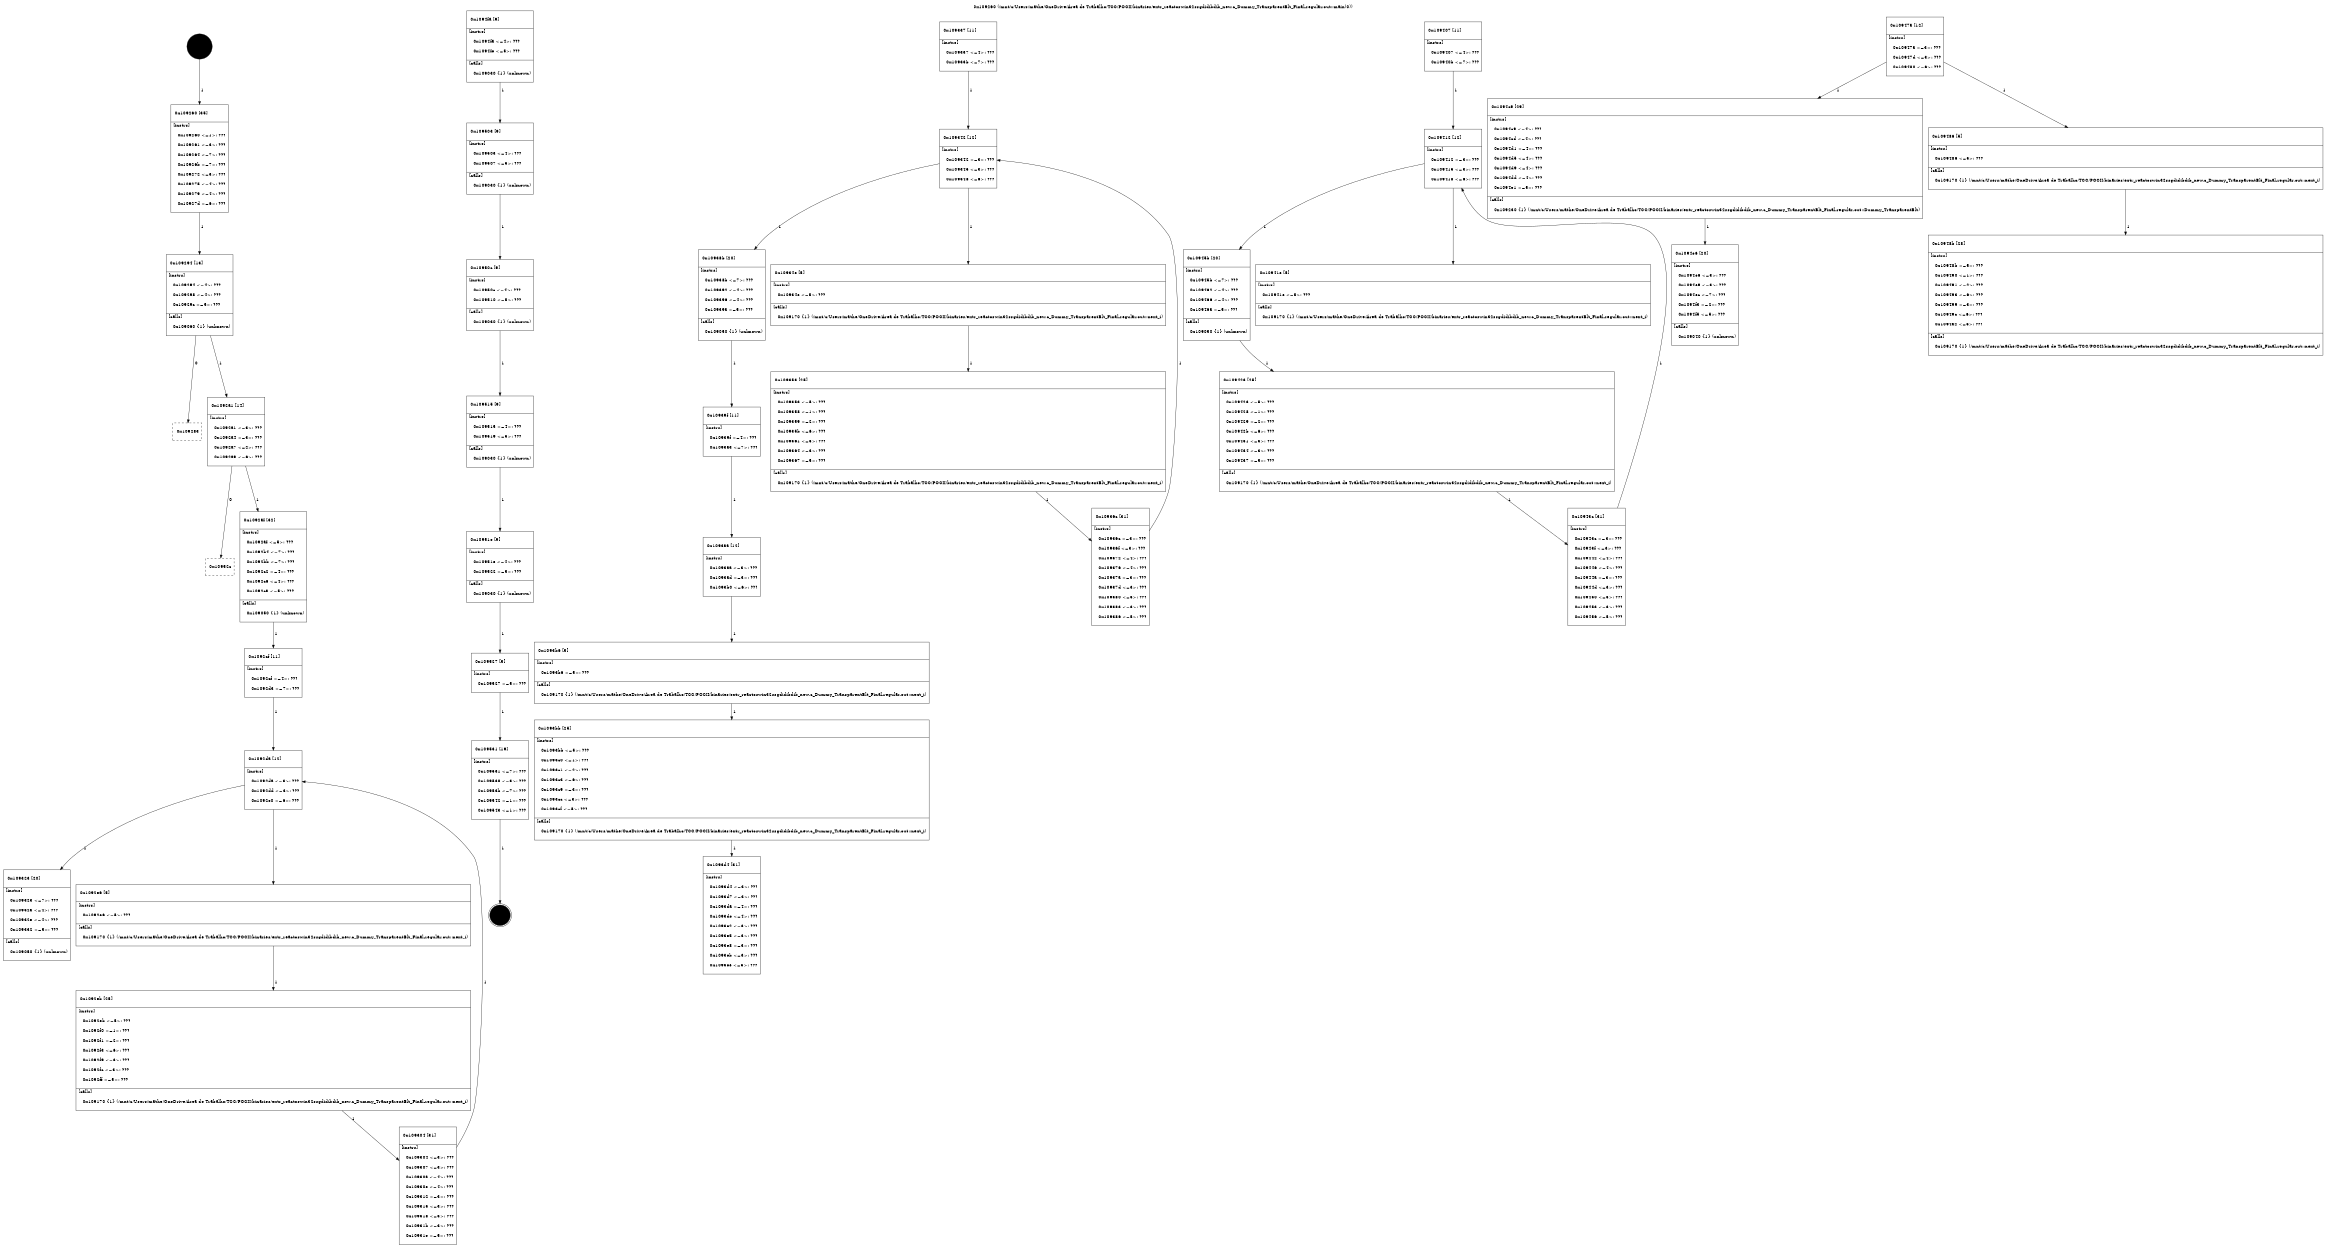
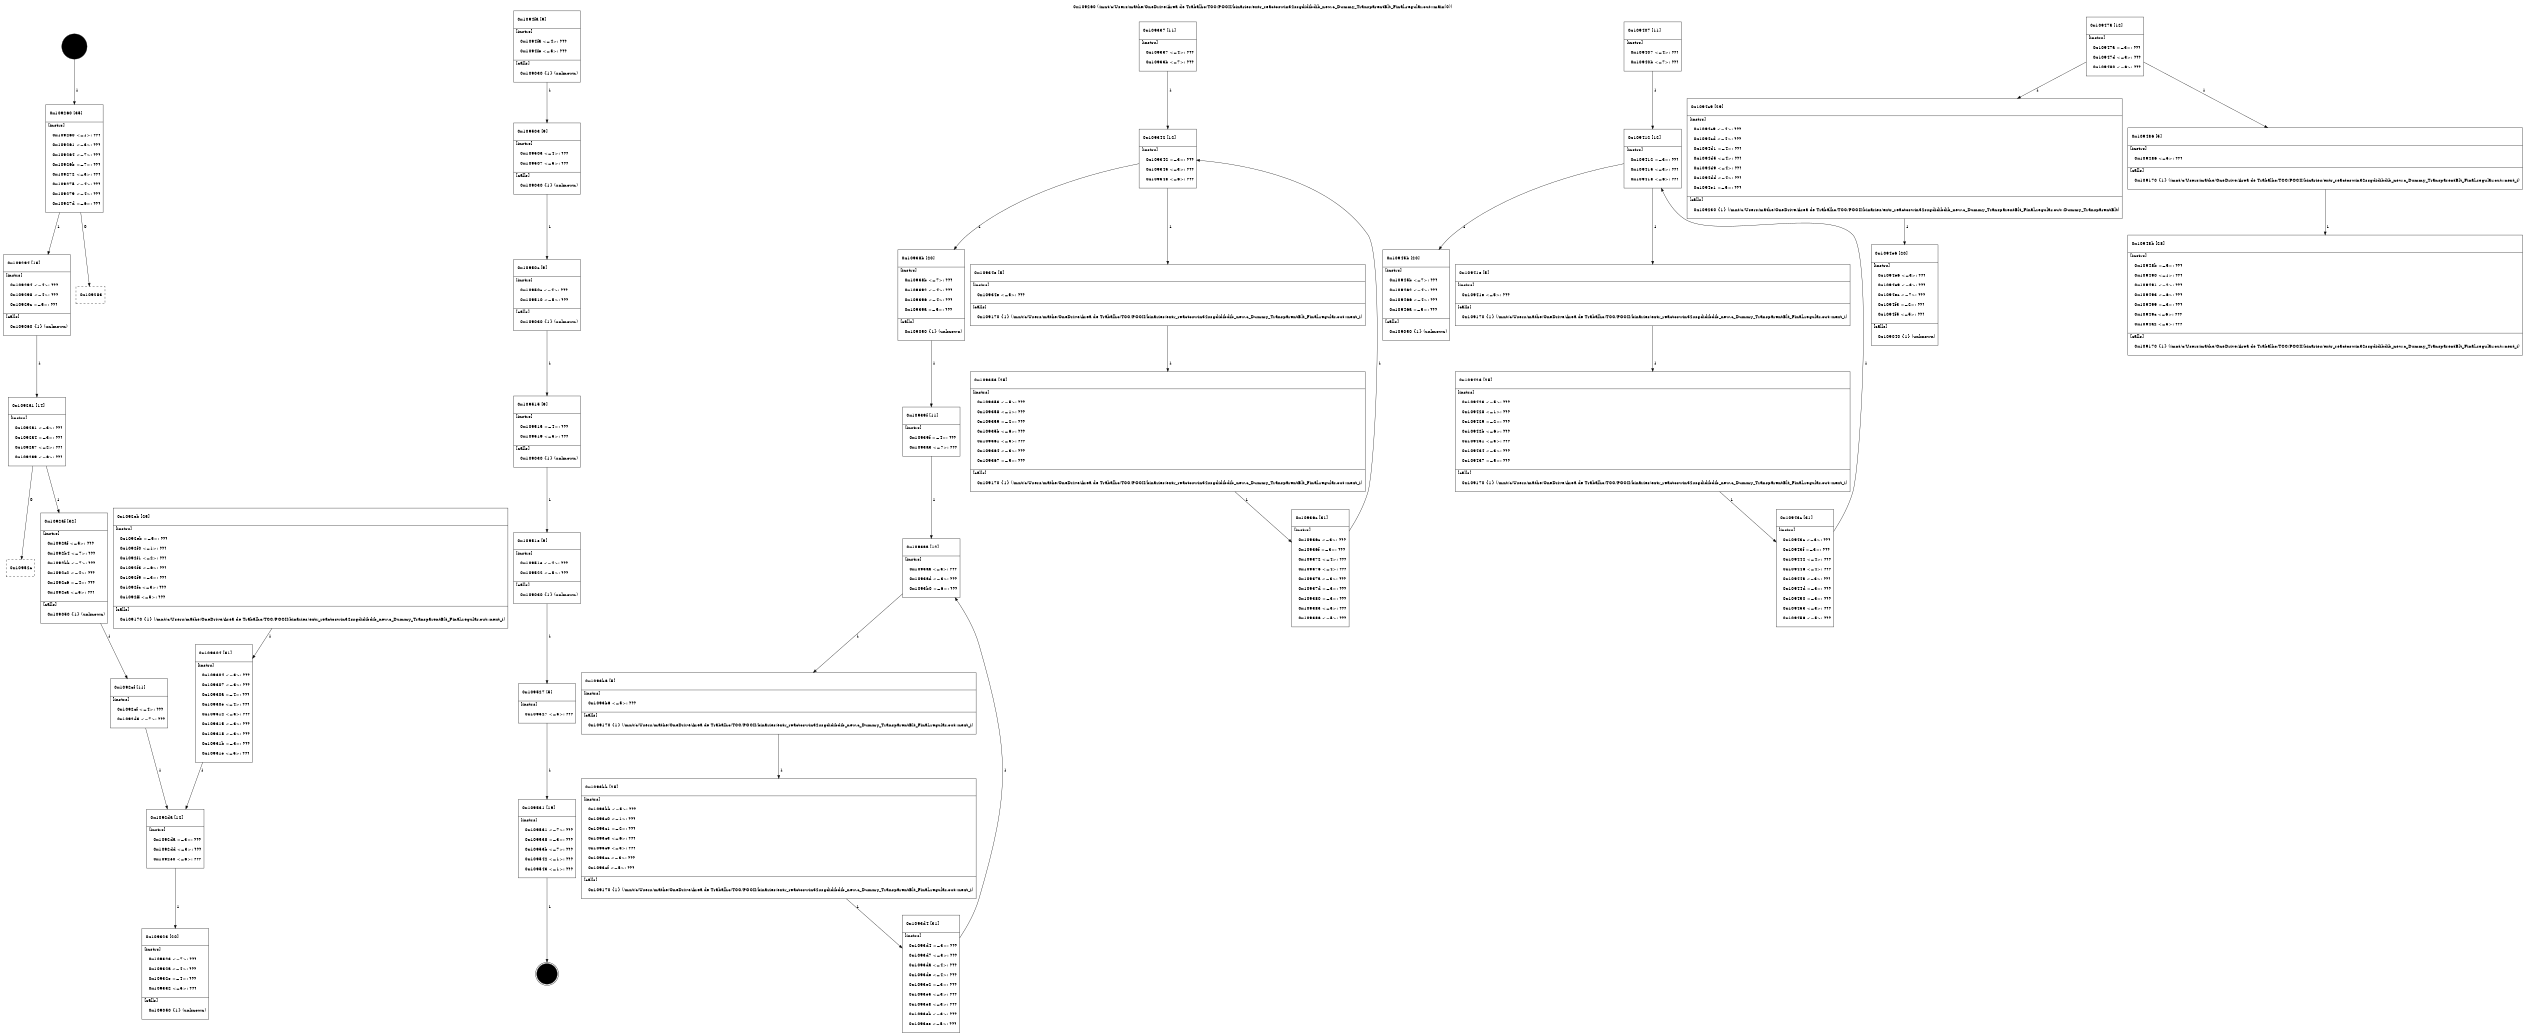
edge "0x10945b [20]" -> "0x109423 [25]": now "0x10941e [5]" -> "0x109423 [25]"
edge "0x109294 [13]" -> "0x109283": now "0x109260 [35]" -> "0x109283"
edge "0x1093d4 [31]" -> "0x1093aa [12]": added, label "1"
node "0x1092e6 [5]": removed
